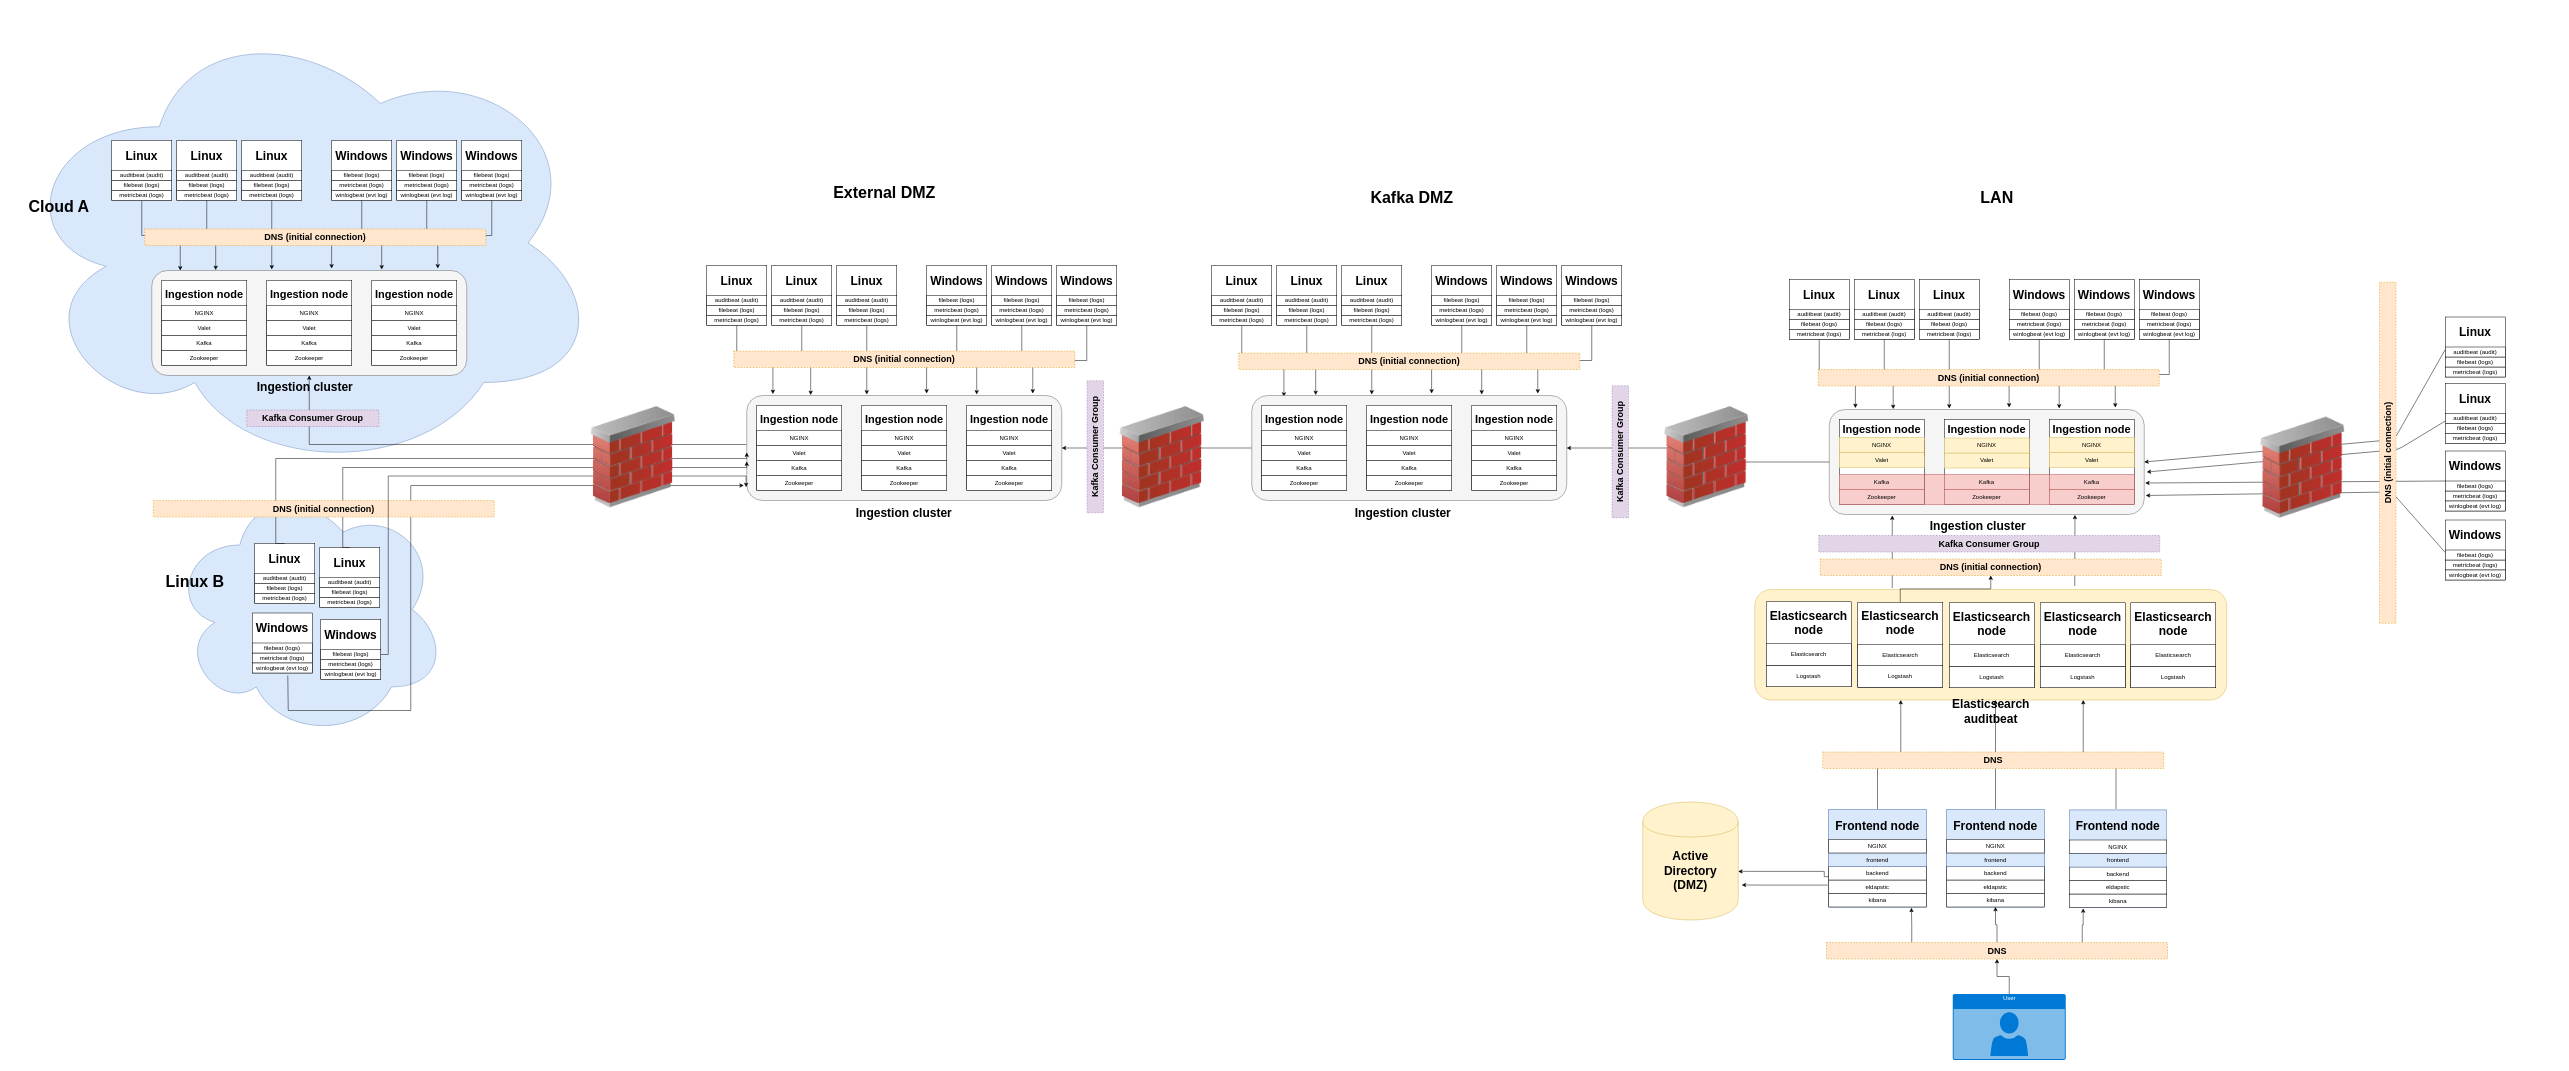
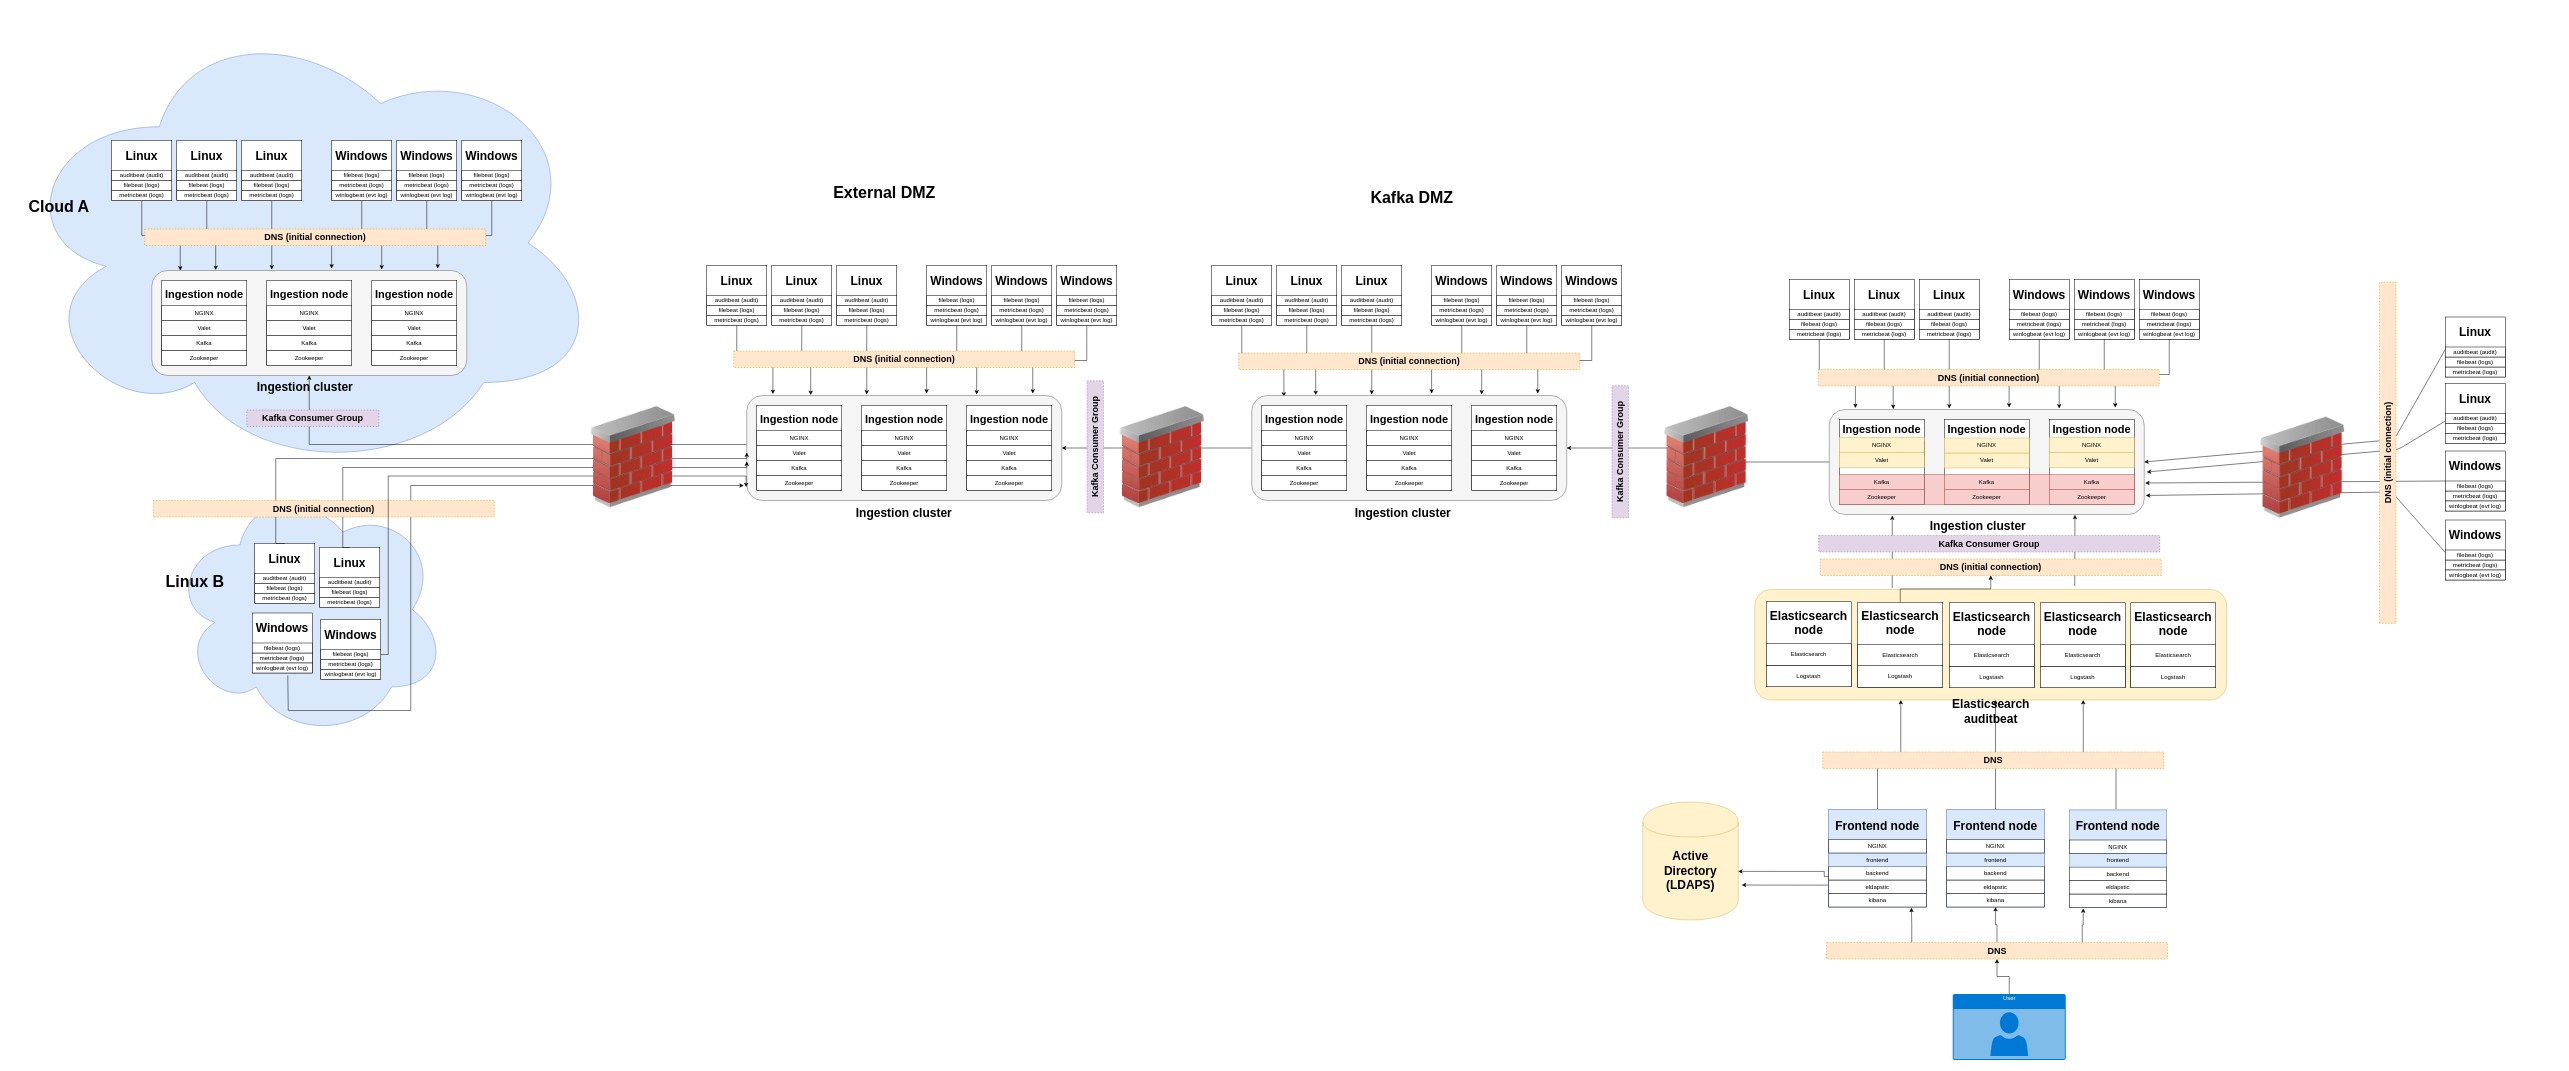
node "LAN": removed
node "Active Directory (DMZ)": label "Active Directory (DMZ)" -> "Active Directory (LDAPS)"
